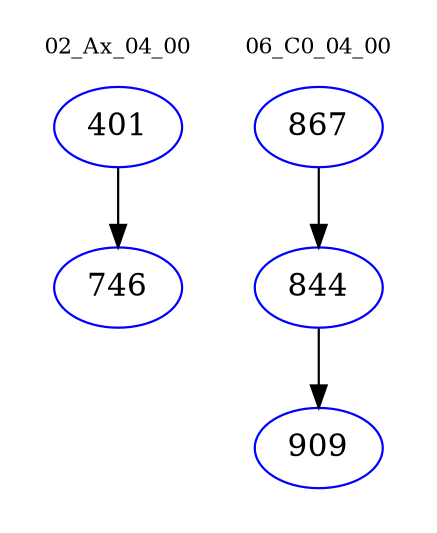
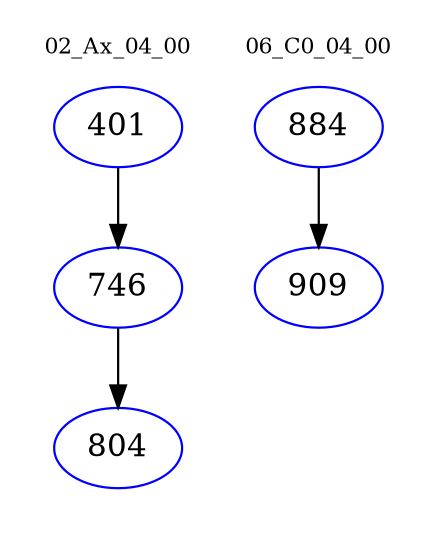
node "867": removed
node "844": label "844" -> "884"
node "804": added
